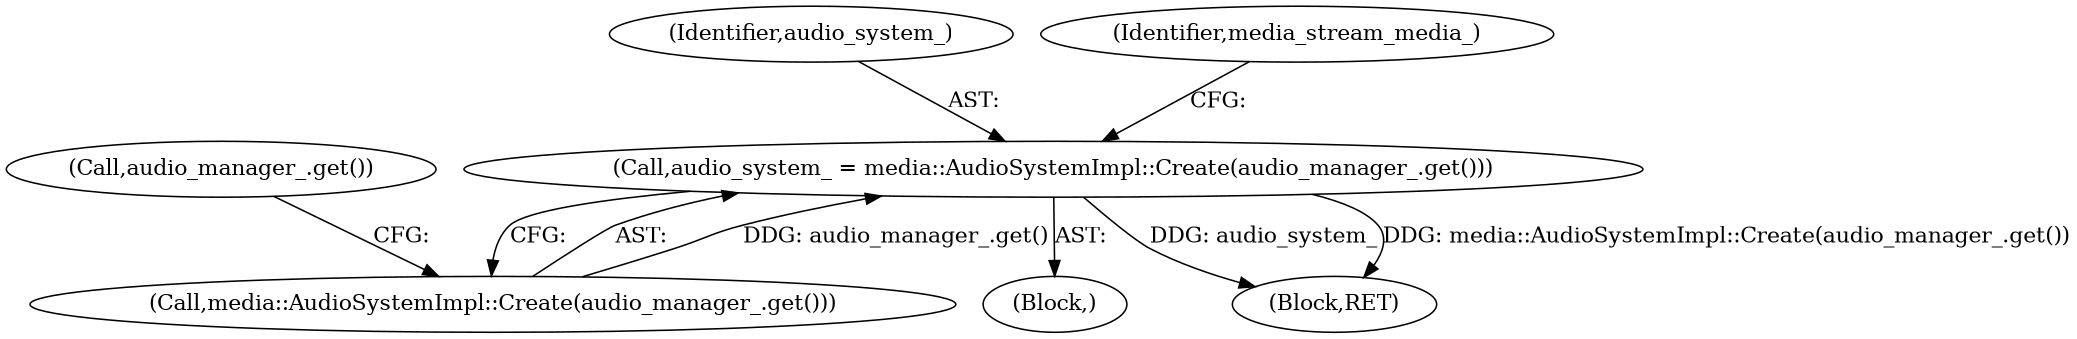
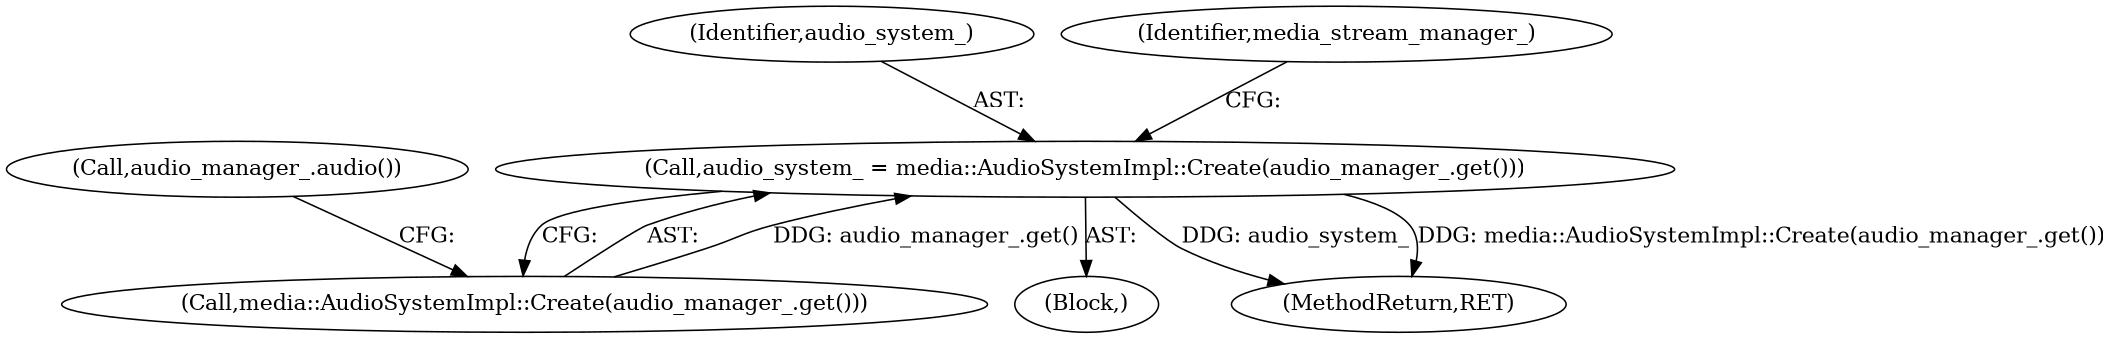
node "(Identifier,media_stream_media_)": label "(Identifier,media_stream_media_)" -> "(Identifier,media_stream_manager_)"
node "(Call,audio_manager_.get())": label "(Call,audio_manager_.get())" -> "(Call,audio_manager_.audio())"
node "(Block,RET)": label "(Block,RET)" -> "(MethodReturn,RET)"
